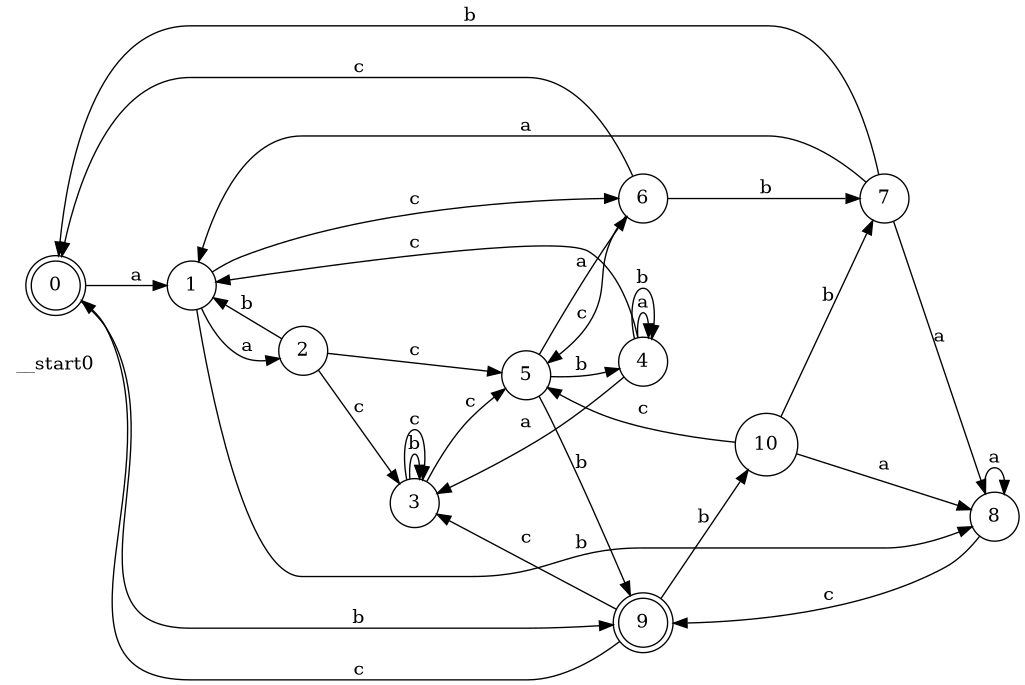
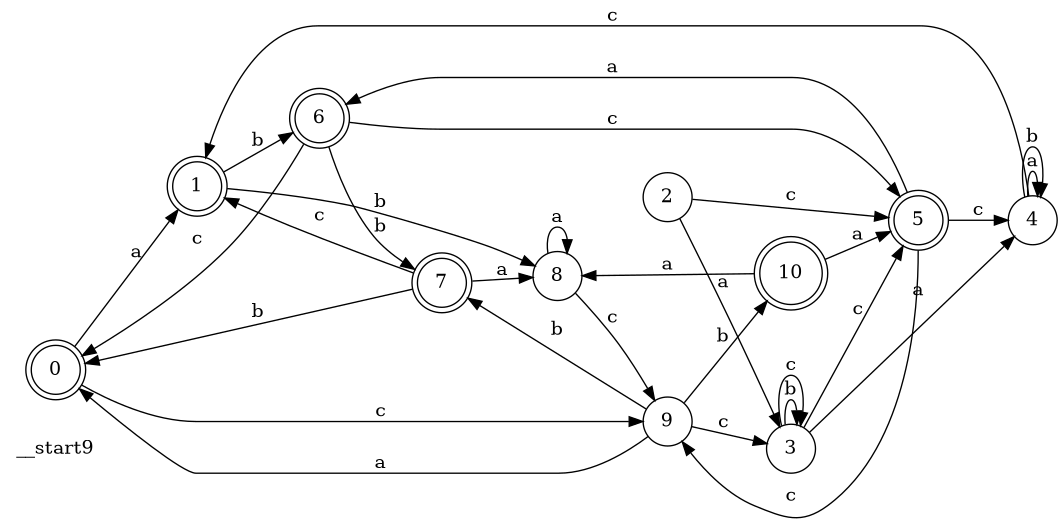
edge "7" -> "1": label "a" -> "c"
edge "1" -> "6": label "c" -> "b"
node "6": shape circle -> doublecircle
node "7": shape circle -> doublecircle
node "1": shape circle -> doublecircle
edge "2" -> "1": removed, label "b"
edge "10" -> "7": now "9" -> "7"
edge "1" -> "2": removed, label "a"
node "__start0": label "__start0" -> "__start9"
edge "5" -> "4": label "b" -> "c"
node "5": shape circle -> doublecircle
edge "2" -> "3": label "c" -> "a"
edge "10" -> "5": label "c" -> "a"
edge "4" -> "3": reversed
node "10": shape circle -> doublecircle
edge "5" -> "9": label "b" -> "c"
edge "0" -> "9": label "b" -> "c"
node "9": shape doublecircle -> circle
edge "9" -> "0": label "c" -> "a"
